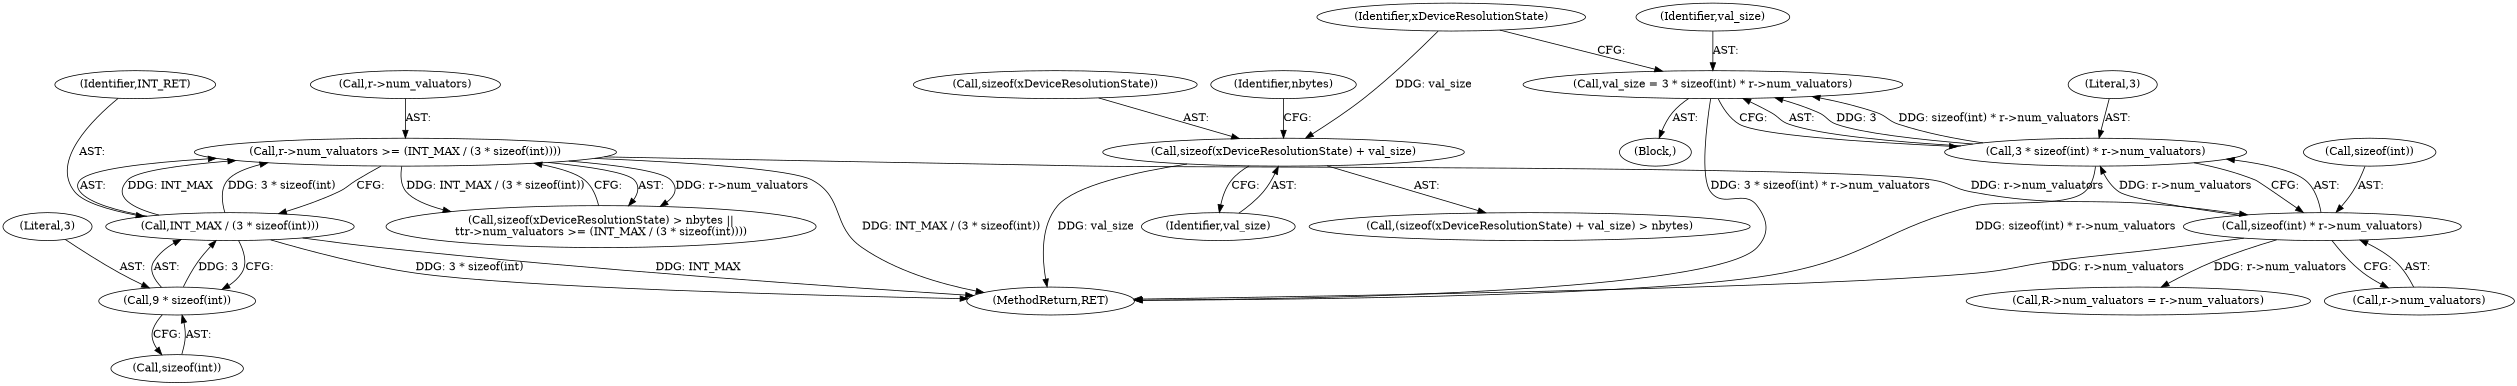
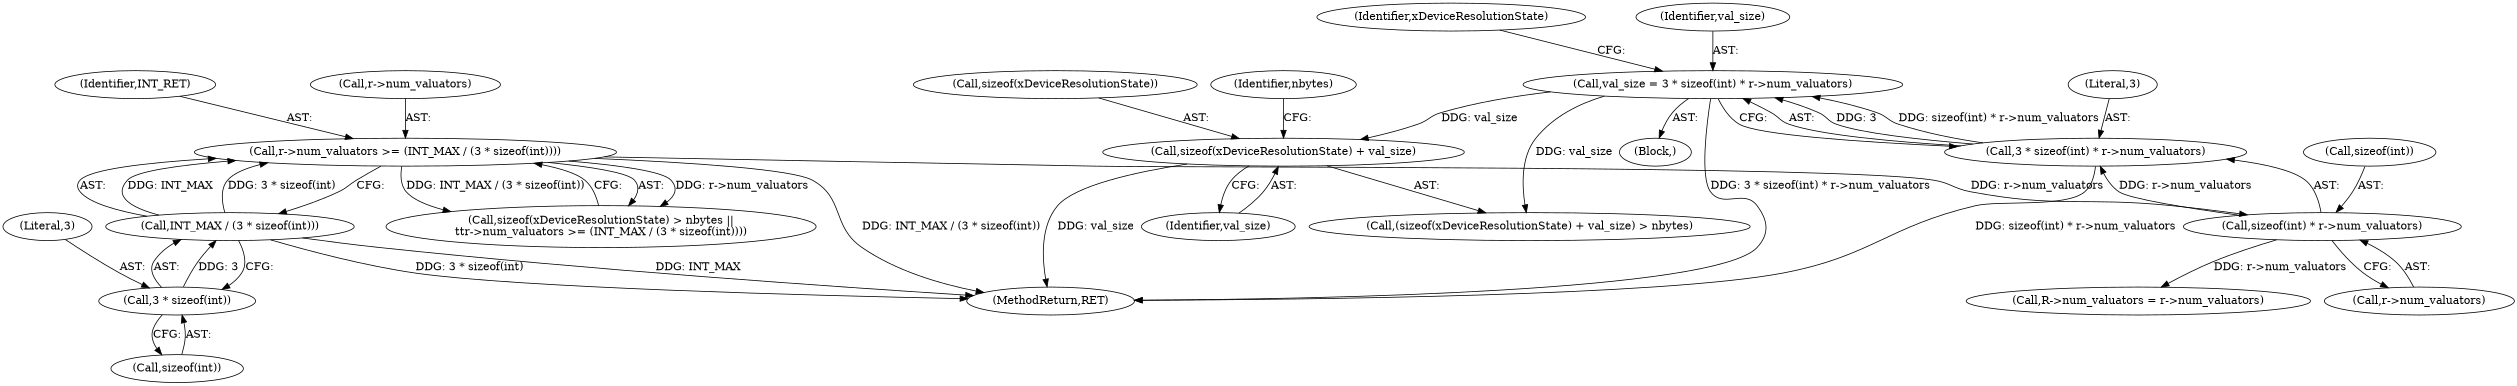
edge "(Identifier,xDeviceResolutionState)" -> "(Call,sizeof(xDeviceResolutionState) + val_size)": now "(Call,val_size = 3 * sizeof(int) * r->num_valuators)" -> "(Call,sizeof(xDeviceResolutionState) + val_size)"
edge "(Call,val_size = 3 * sizeof(int) * r->num_valuators)" -> "(Call,(sizeof(xDeviceResolutionState) + val_size) > nbytes)": added, label "DDG: val_size"
edge "(Identifier,INT_RET)" -> "(Call,INT_MAX / (3 * sizeof(int)))": now "(Identifier,INT_RET)" -> "(Call,r->num_valuators >= (INT_MAX / (3 * sizeof(int))))"
edge "(Call,3 * sizeof(int) * r->num_valuators)" -> "(Call,sizeof(int) * r->num_valuators)": removed, label "CFG:"
edge "(Call,sizeof(int) * r->num_valuators)" -> "(MethodReturn,RET)": removed, label "DDG: r->num_valuators"
node "(Call,9 * sizeof(int))": label "(Call,9 * sizeof(int))" -> "(Call,3 * sizeof(int))"
